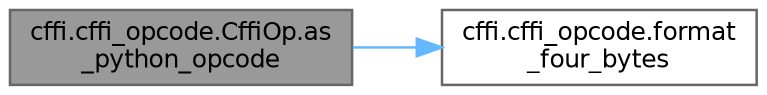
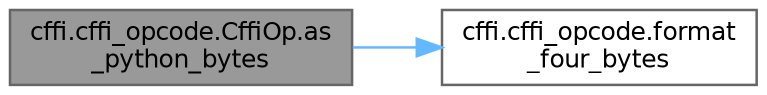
node "cffi.cffi_opcode.CffiOp.as _python_opcode": label "cffi.cffi_opcode.CffiOp.as _python_opcode" -> "cffi.cffi_opcode.CffiOp.as _python_bytes"
